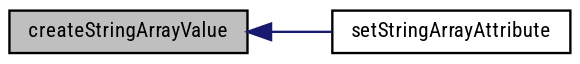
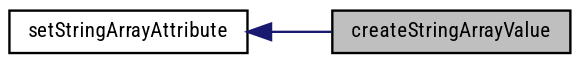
edge "setStringArrayAttribute" -> "createStringArrayValue": reversed
